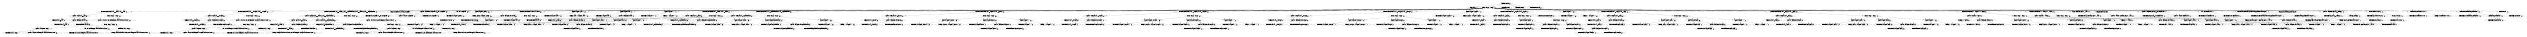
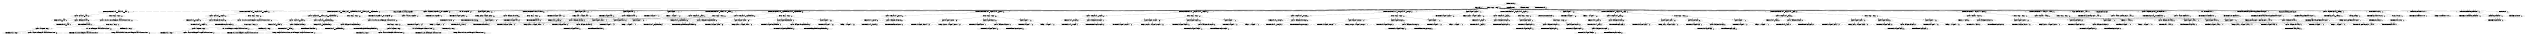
node "(IDENTIFIER,this,sb.append(validity))": removed
